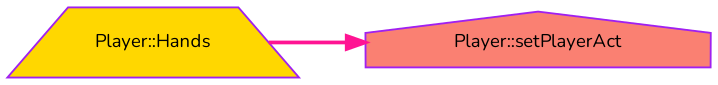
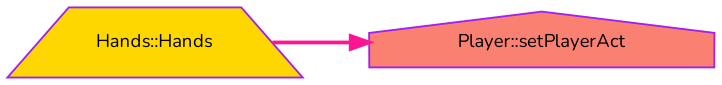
node "Player::Hands": label "Player::Hands" -> "Hands::Hands"
